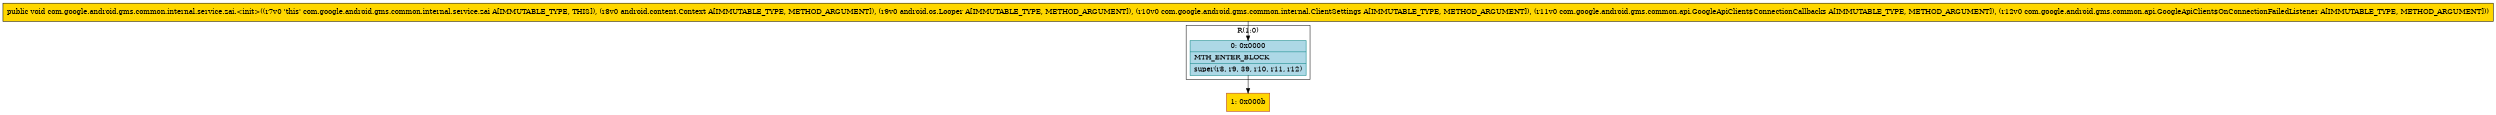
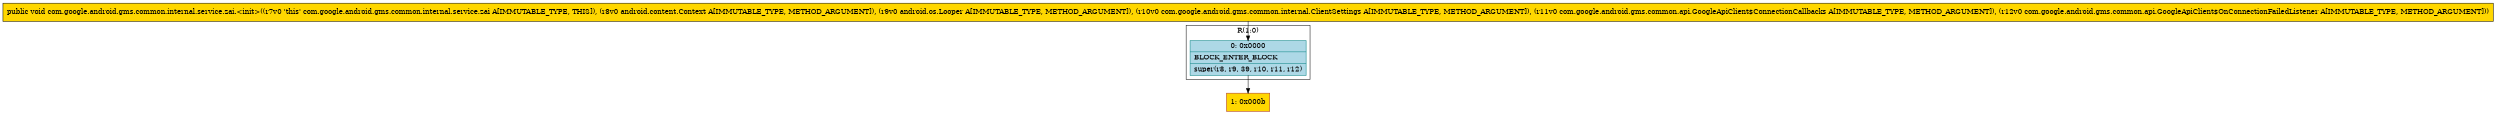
node "0: 0x0000": text "MTH_ENTER_BLOCK" -> "BLOCK_ENTER_BLOCK"
